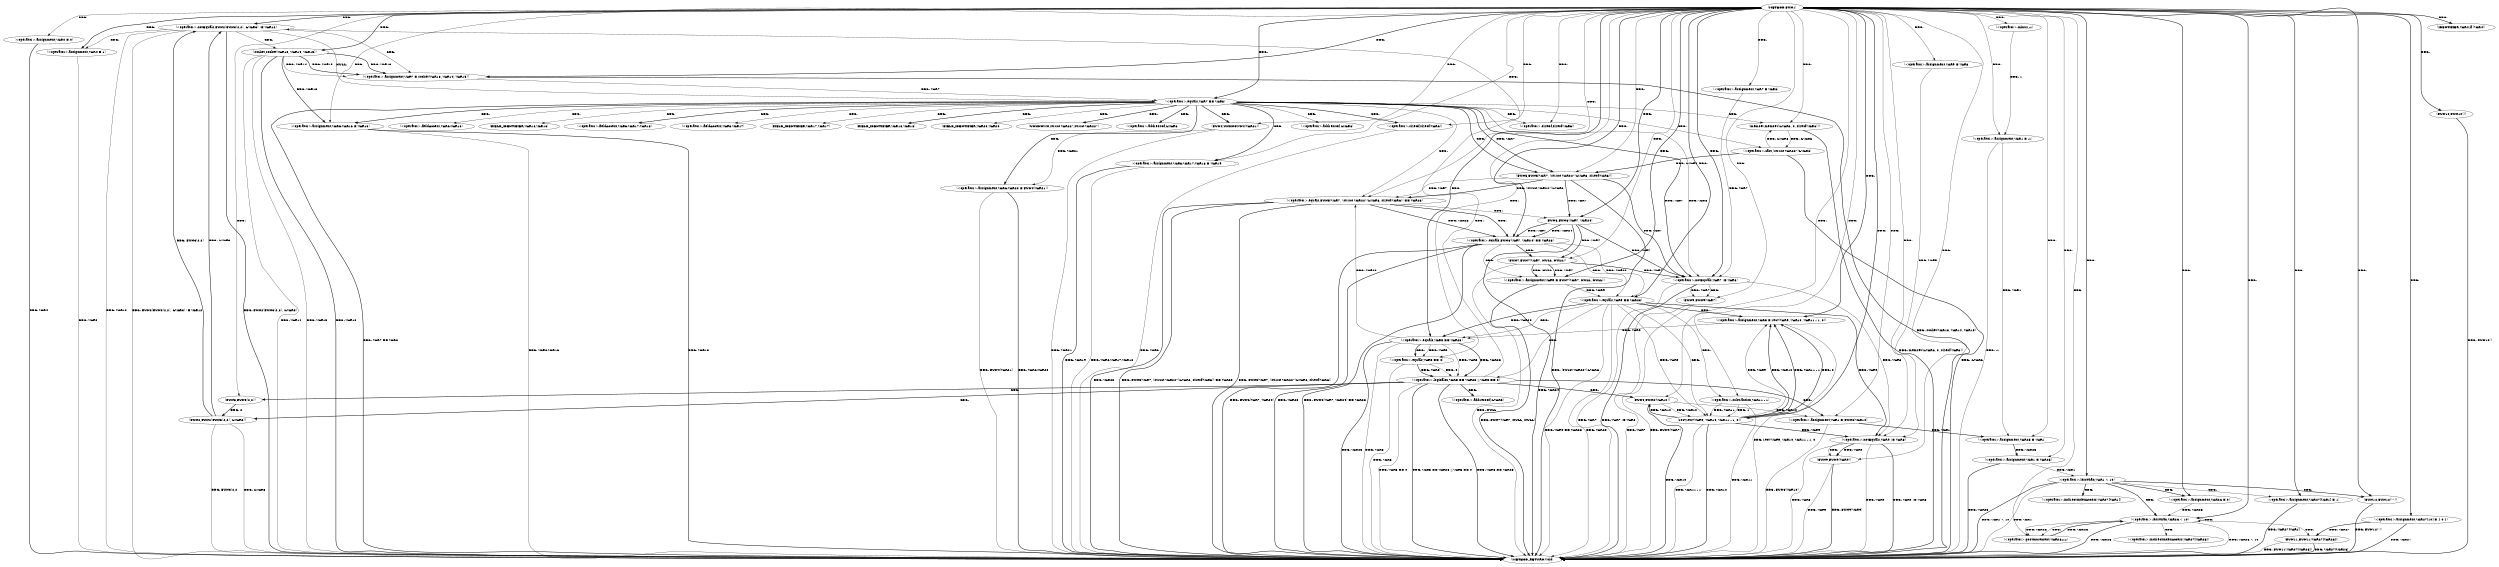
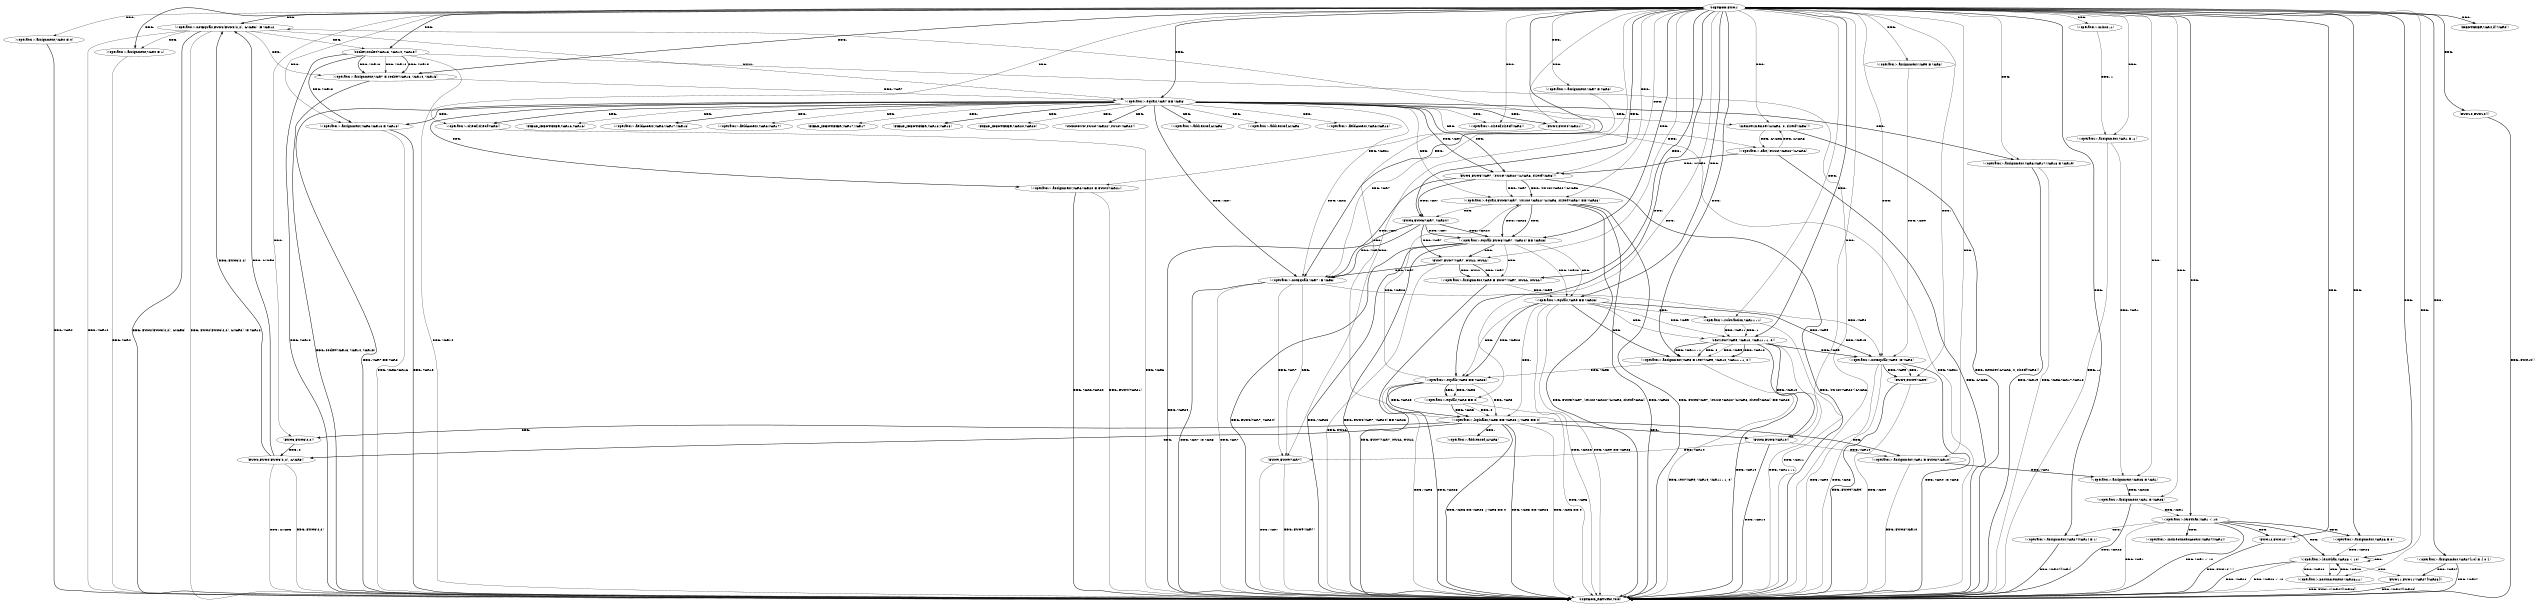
node "(FUN4,UNKNOWN4(VAR21))": label "(FUN4,UNKNOWN4(VAR21))" -> "(FUN4,FUN4(VAR21))"
edge "(FUN8,FUN8(VAR10))" -> "(recv,recv(VAR9, VAR10, VAR11 - 1, 0))": now "(FUN8,FUN8(VAR10))" -> "(FUN9,FUN9(VAR7))"
node "(<operator>.indirectIndexAccess,VAR27[VAR26])": removed
